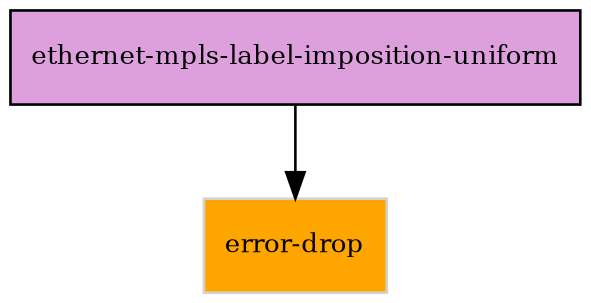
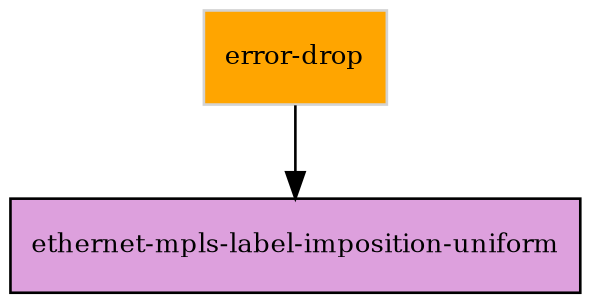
edge "ethernet-mpls-label-imposition-uniform" -> "error-drop": reversed
